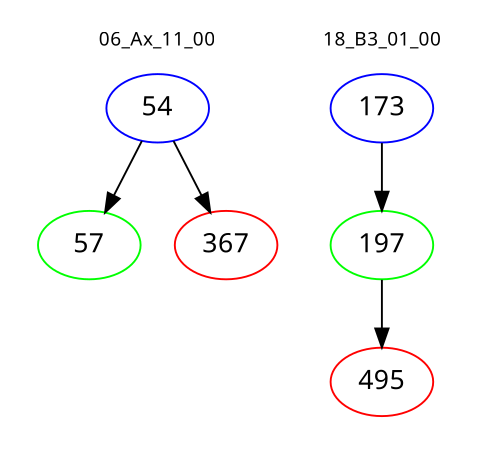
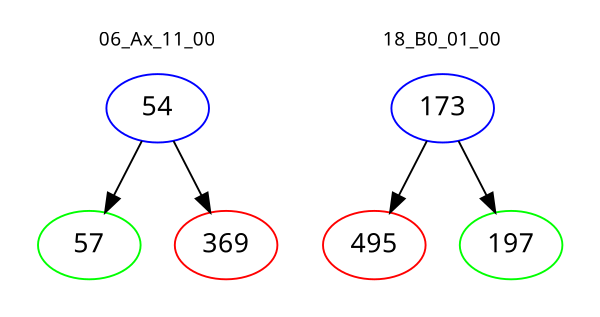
cluster "18_B3_01_00": label "18_B3_01_00" -> "18_B0_01_00"
node "367": label "367" -> "369"
edge "197" -> "495": now "173" -> "495"
